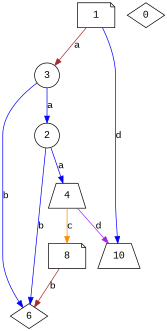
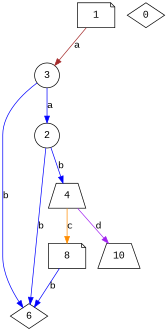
edge "1" -> "10": removed, label "d"
edge "2" -> "4": label "a" -> "b"
edge "8" -> "6": color brown -> blue
